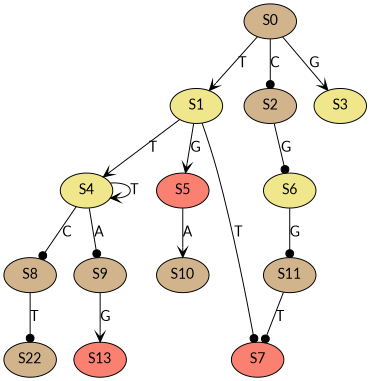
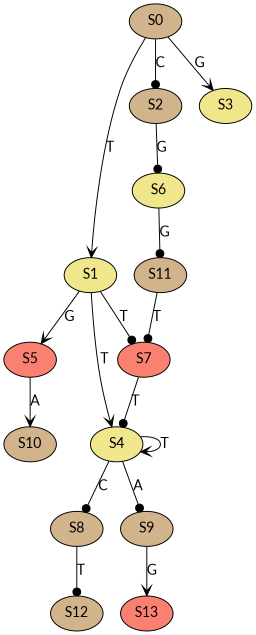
node "S22": label "S22" -> "S12"
edge "S7" -> "S4": added, label "T"
